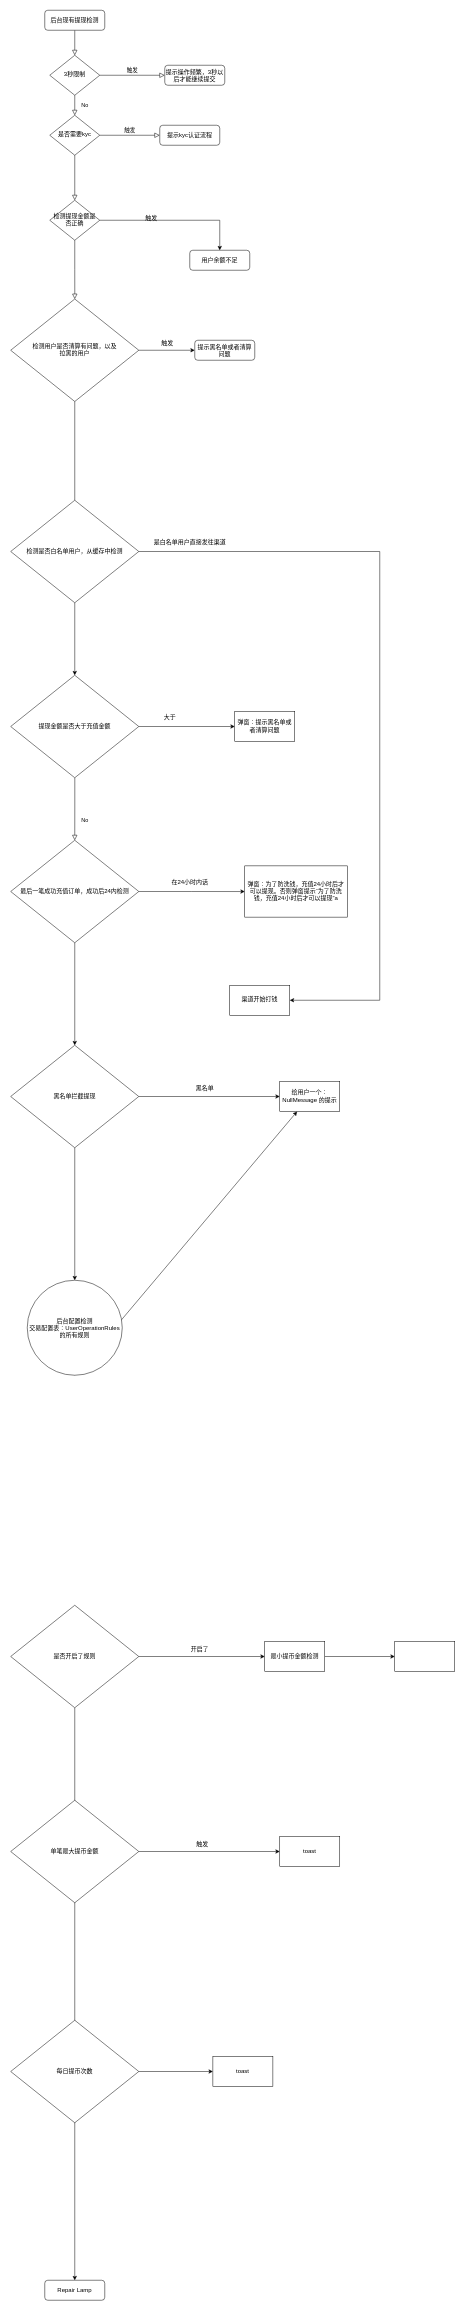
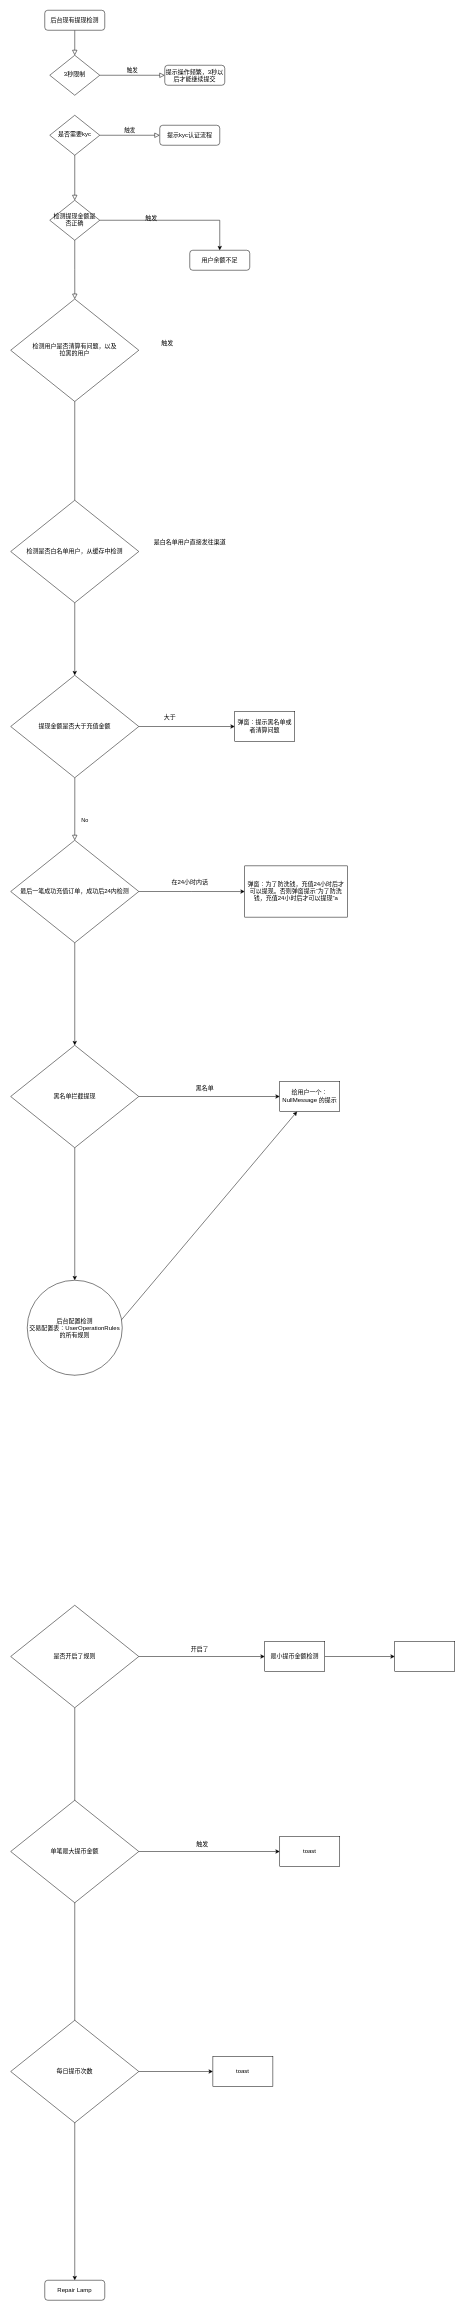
edge "3秒限制" -> "是否需要kyc": removed, label "No"
edge "检测用户是否清算有问题，以及 拉黑的用户" -> "提示黑名单或者清算问题": removed
node "提示黑名单或者清算问题": removed
node "渠道开始打钱": removed
edge "检测是否白名单用户，从缓存中检测" -> "渠道开始打钱": removed
